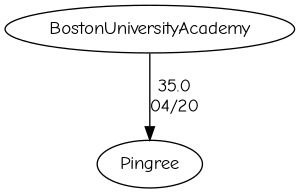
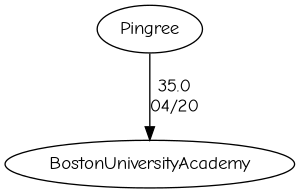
edge "BostonUniversityAcademy" -> "Pingree": reversed
